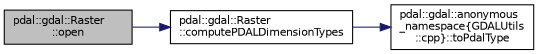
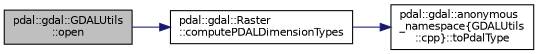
node "pdal::gdal::Raster ::open": label "pdal::gdal::Raster ::open" -> "pdal::gdal::GDALUtils ::open"
